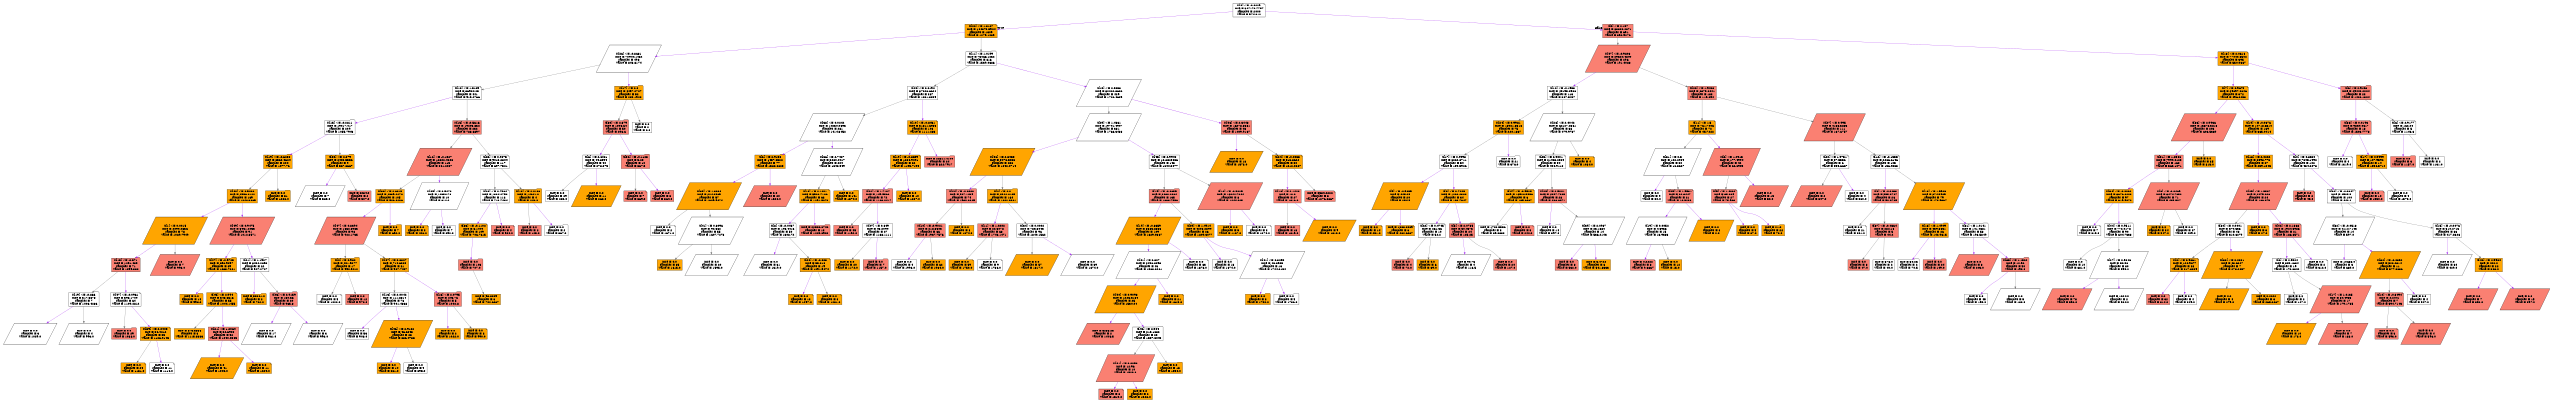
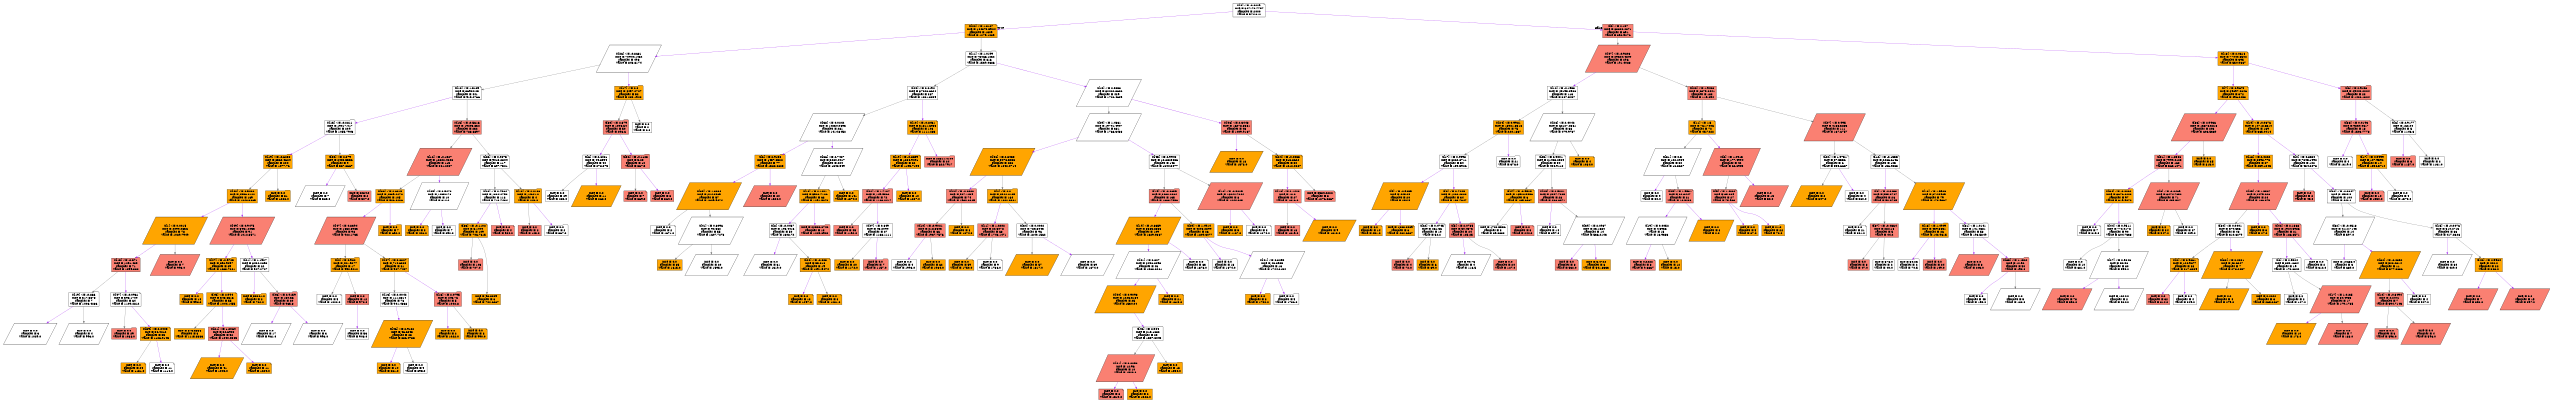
node "mse = 0.0 samples = 2 value = 347.0": fillcolor salmon -> orange
node "X[19] <= 0.0052 mse = 4.5956 samples = 15 value = 13.9333": label "X[19] <= 0.0052 mse = 4.5956 samples = 15 value = 13.9333" -> "X[19] <= 0.0052 mse = 4.5956 value = 15 value = 13.9333"
edge "X[33] <= -0.1102 mse = 6.1449 samples = 109 value = 706.7615" -> "mse = 0.0 samples = 103 value = 707.0": color purple -> gray40
edge "mse = 0.0 samples = 103 value = 707.0" -> "mse = 93.8889 samples = 6 value = 702.6667": now "X[33] <= -0.1102 mse = 6.1449 samples = 109 value = 706.7615" -> "mse = 93.8889 samples = 6 value = 702.6667"
edge "X[13] <= 2.0042 mse = 111.8814 samples = 76 value = 901.4868" -> "mse = 0.0 samples = 53 value = 908.0": now "mse = 0.0 samples = 12 value = 978.0" -> "mse = 0.0 samples = 53 value = 908.0"
node "mse = 5256.25 samples = 2 value = 1446.5": removed
